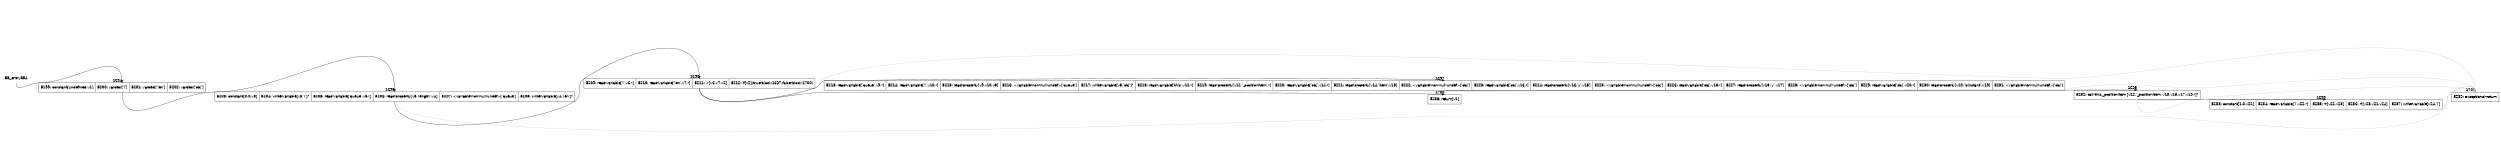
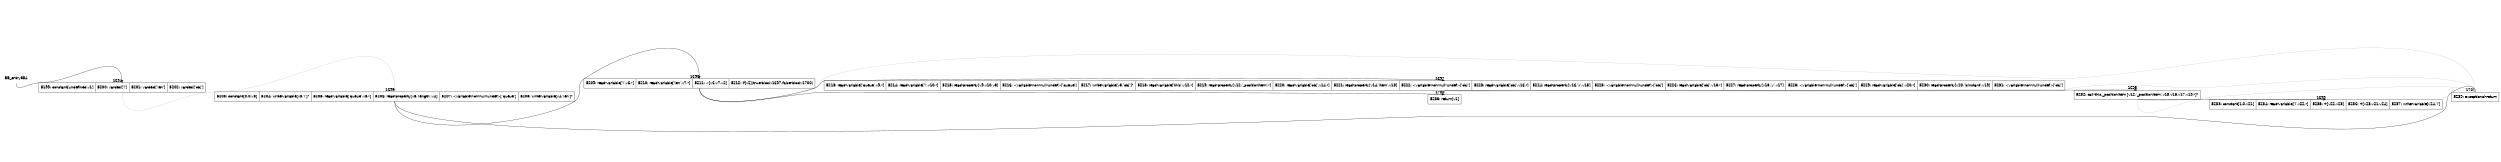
edge "5199: constant[undefined,v1]" -> "5203: constant[0.0,v3]": color black -> gray
edge "5203: constant[0.0,v3]" -> "5239: exceptional-return": color gray -> black
